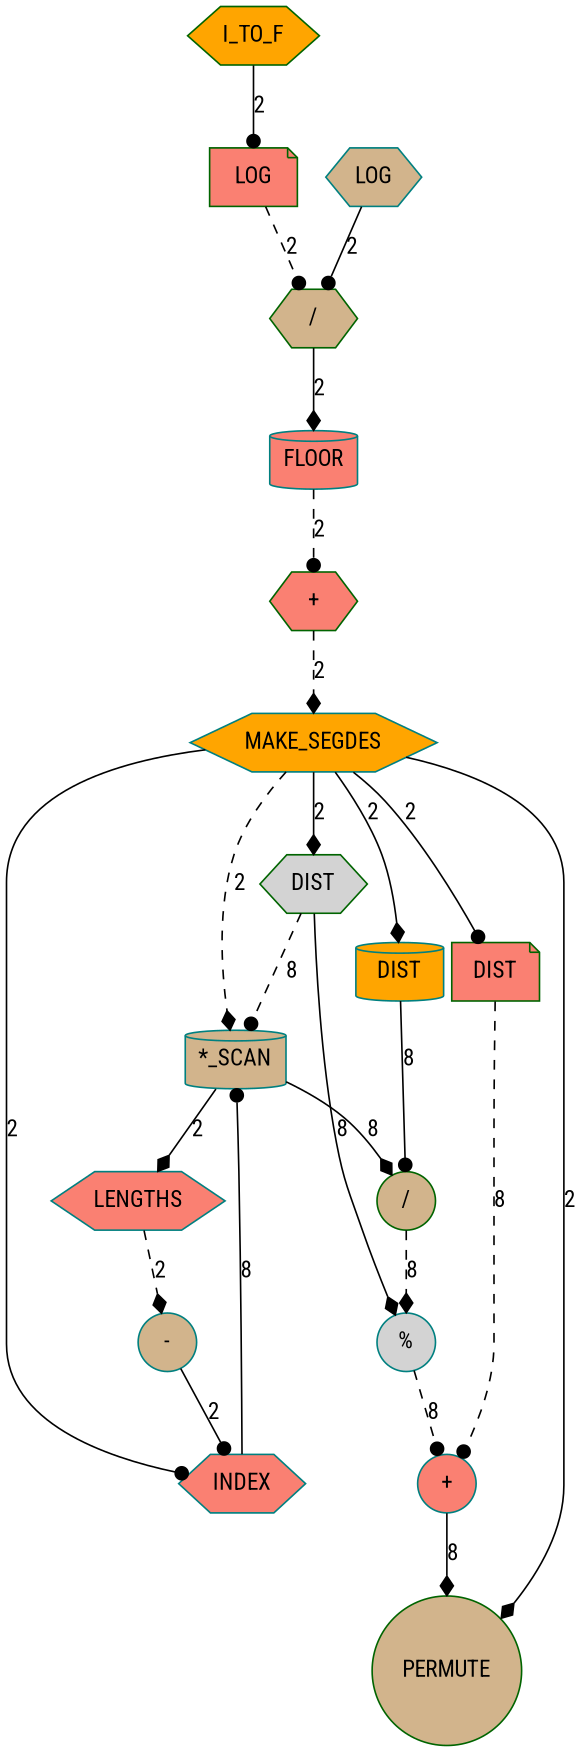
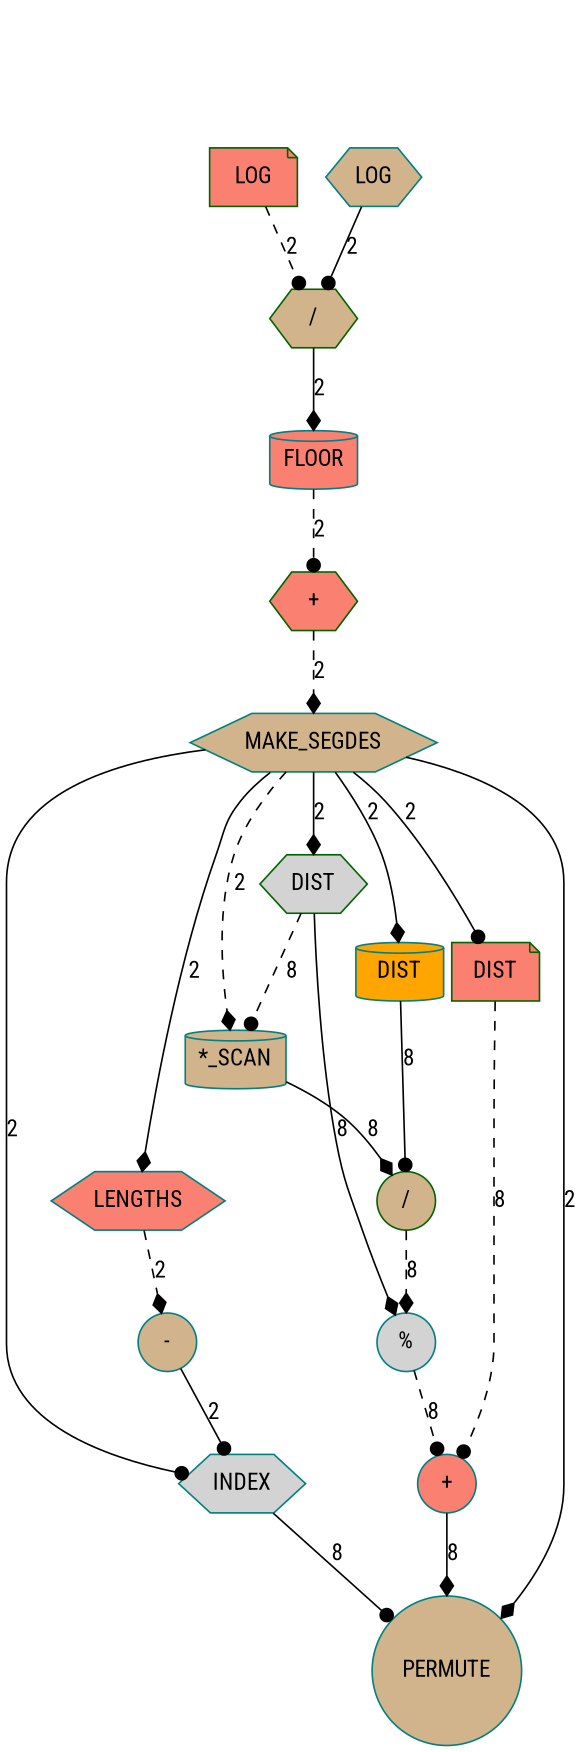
node "I_TO_F": removed
node "MAKE_SEGDES": fillcolor orange -> tan
edge "*_SCAN" -> "LENGTHS": now "MAKE_SEGDES" -> "LENGTHS"
edge "INDEX" -> "*_SCAN": now "INDEX" -> "PERMUTE"
node "INDEX": fillcolor salmon -> lightgrey
node "PERMUTE": color darkgreen -> teal
